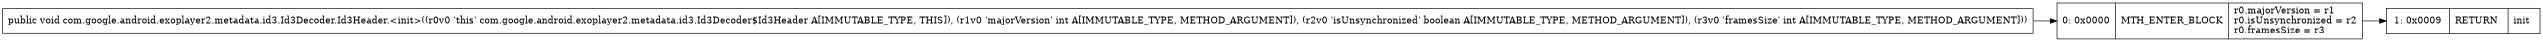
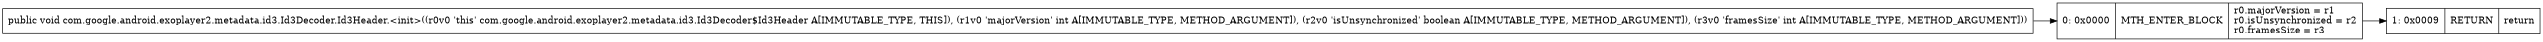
node "1: 0x0009": text "init" -> "return"
